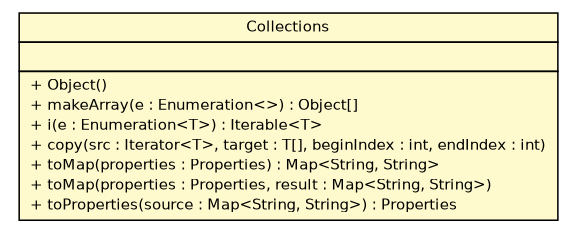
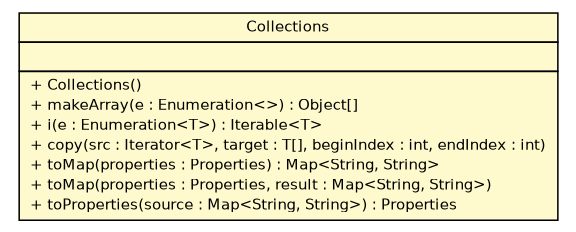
node "Collections": text "+ Object()" -> "+ Collections()"
